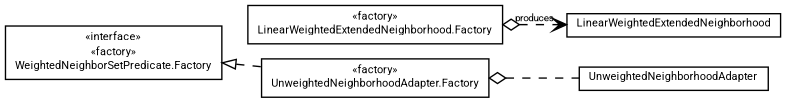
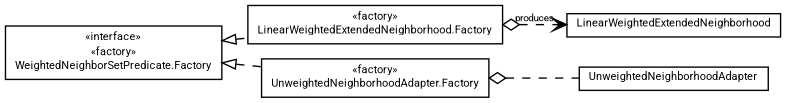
edge "LinearWeightedExtendedNeighborhood.Factory" -> "WeightedNeighborSetPredicate.Factory": added
